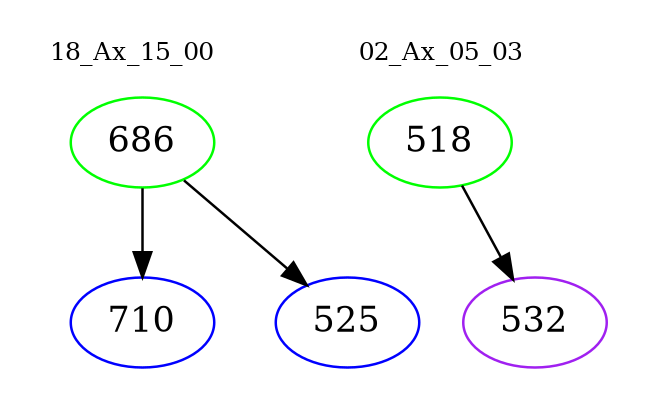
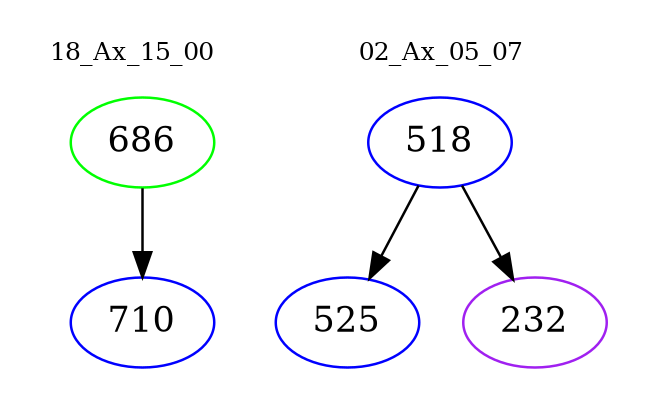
cluster "02_Ax_05_03": label "02_Ax_05_03" -> "02_Ax_05_07"
node "518": color green -> blue
edge "686" -> "525": now "518" -> "525"
node "532": label "532" -> "232"
